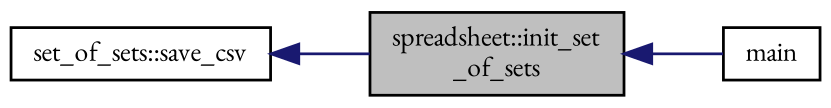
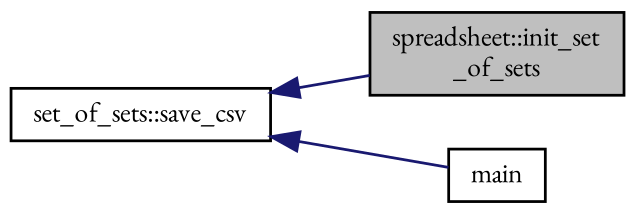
edge "main" -> "spreadsheet::init_set _of_sets": now "main" -> "set_of_sets::save_csv"
